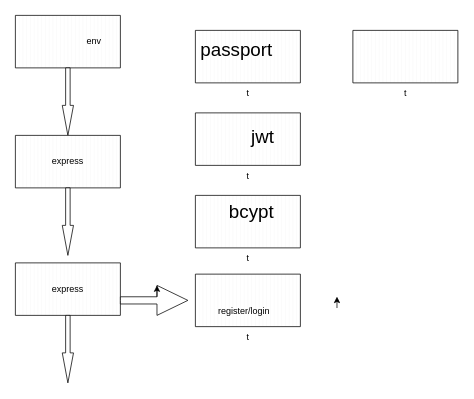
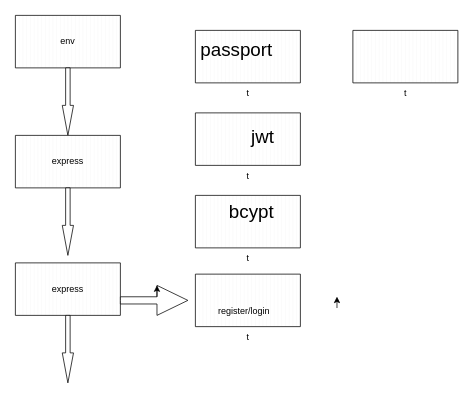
node "env": moved (94, 42) -> (68, 42)
